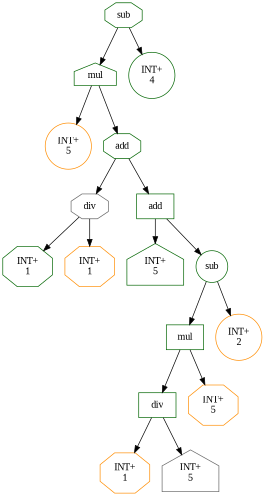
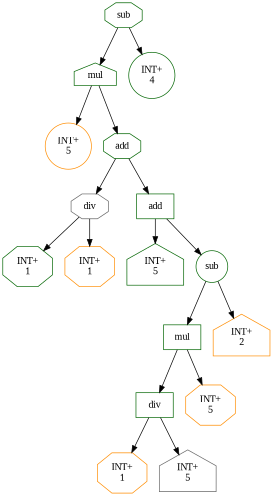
node "INT+ 2": shape circle -> house
